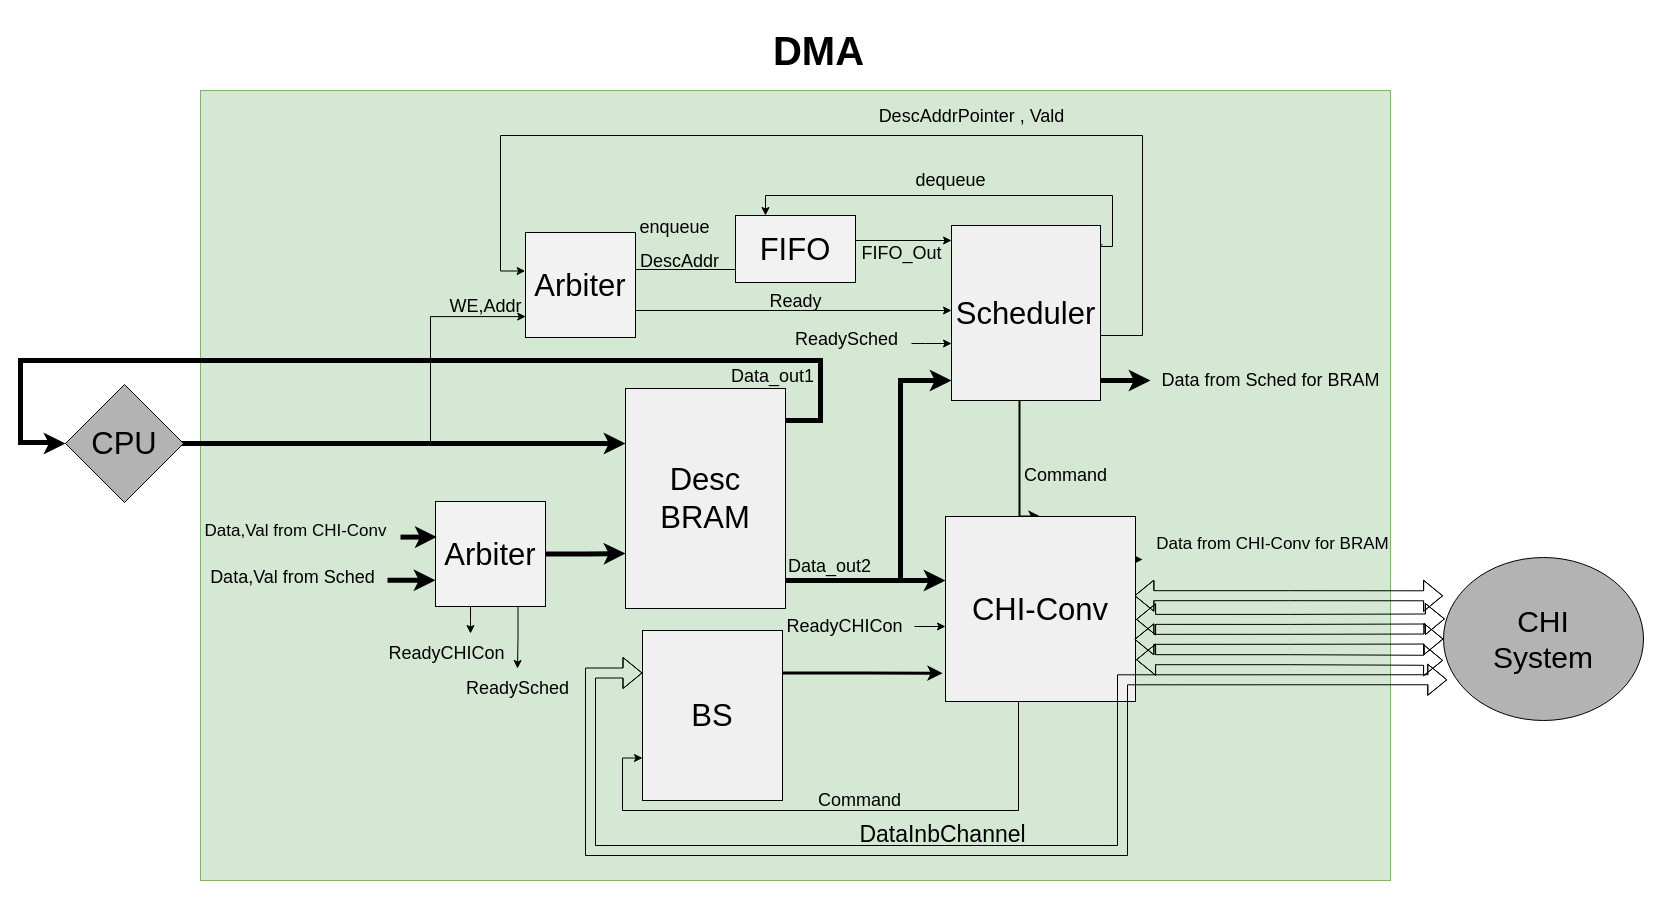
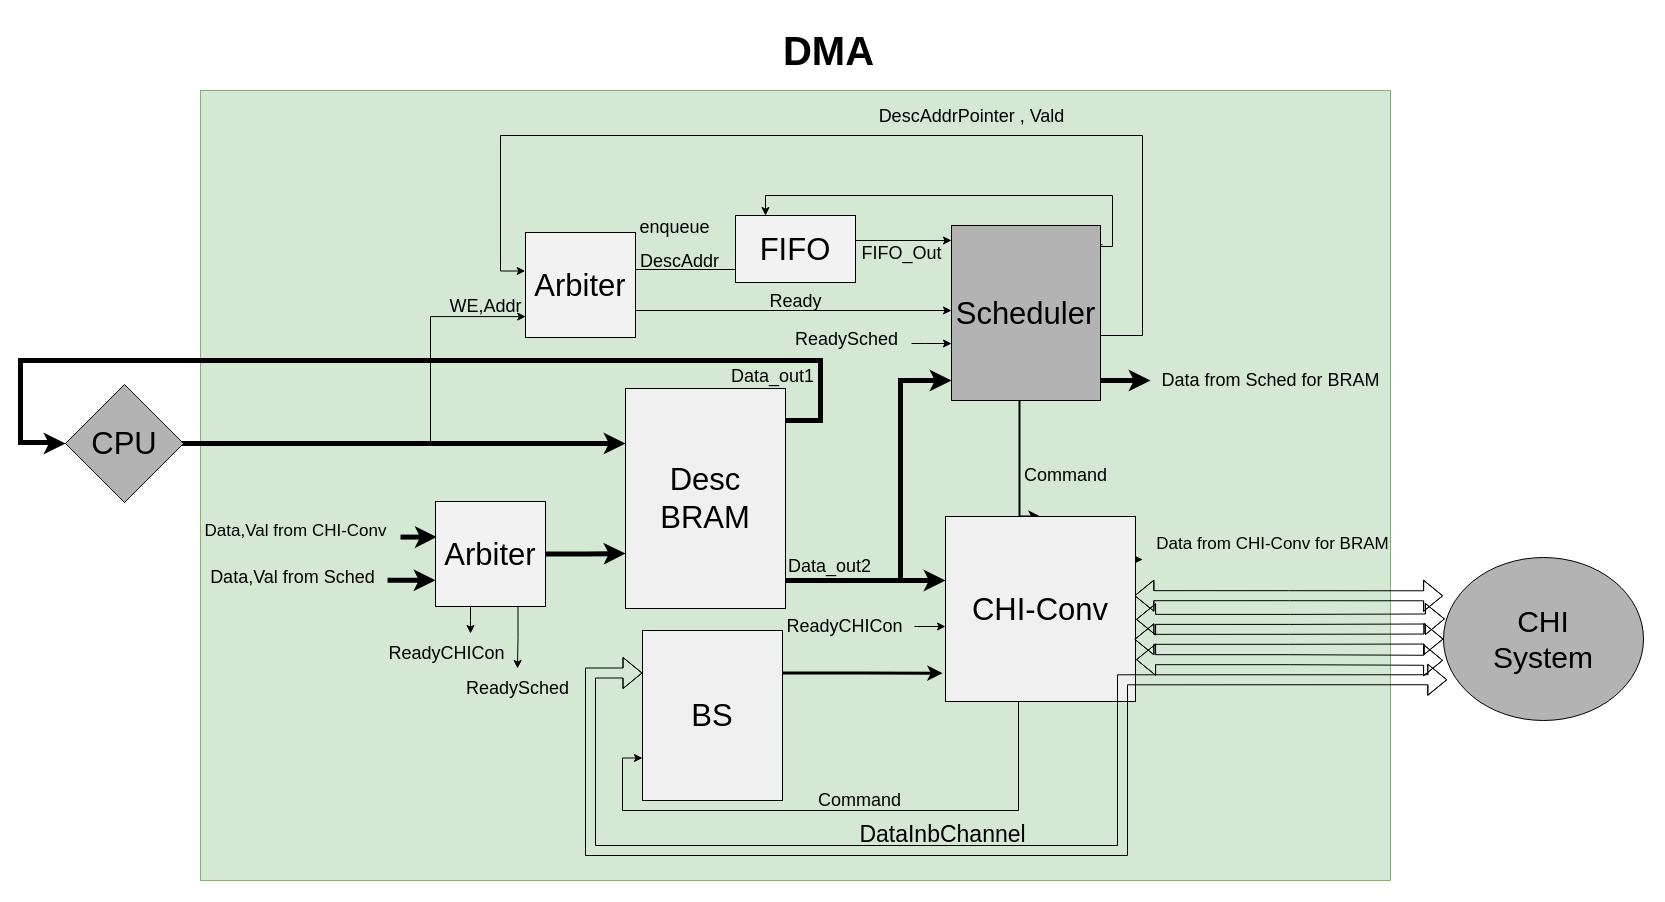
node "DMA": moved (819, 51) -> (829, 51)
node "dequeue": removed
node "Scheduler": fillcolor #f0f0f0 -> #b3b3b3
